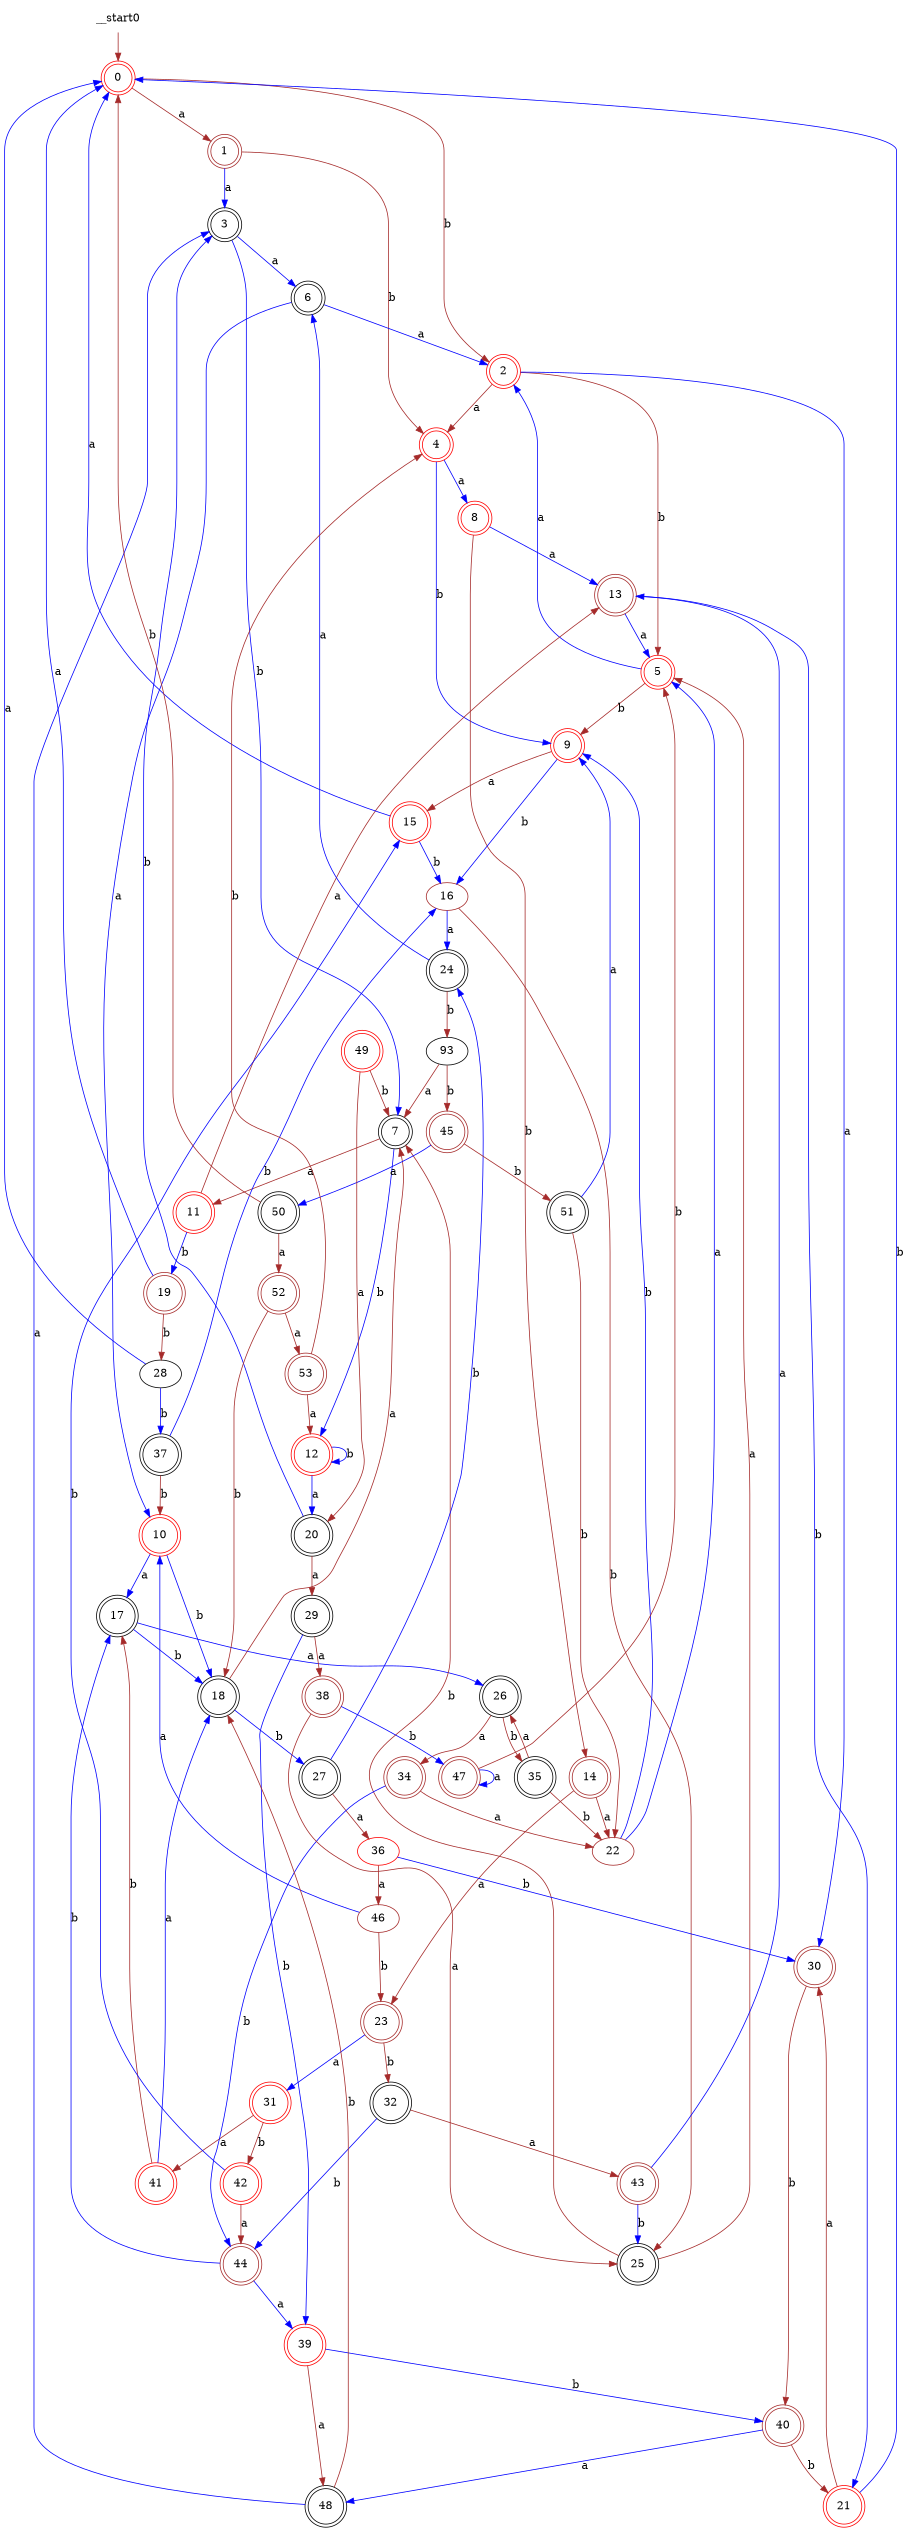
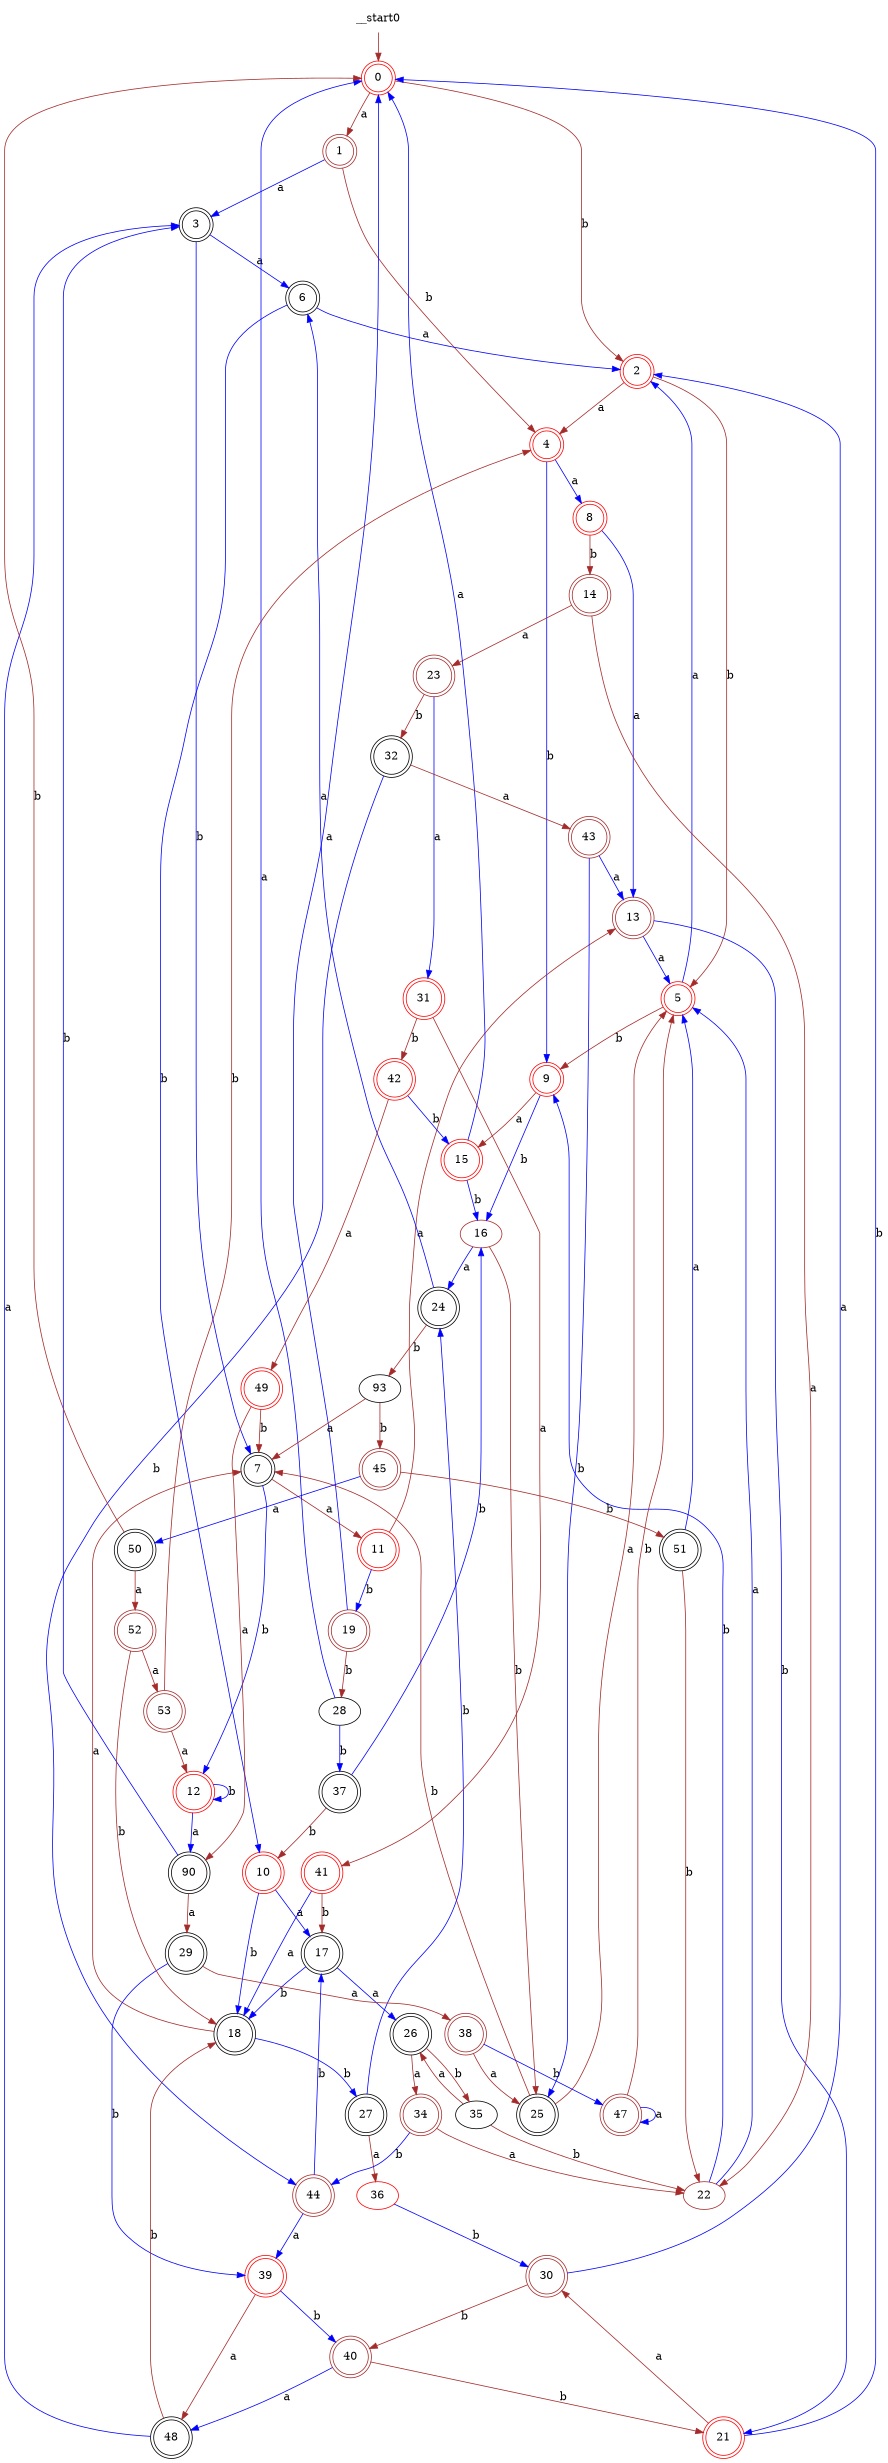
edge "6" -> "10": label "a" -> "b"
edge "51" -> "9": now "51" -> "5"
edge "2" -> "30": reversed
node "20": label "20" -> "90"
node "35": shape doublecircle -> ellipse
node "46": removed
edge "42" -> "44": now "42" -> "49"
